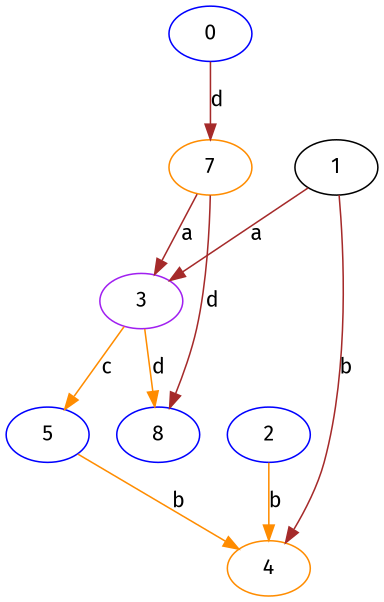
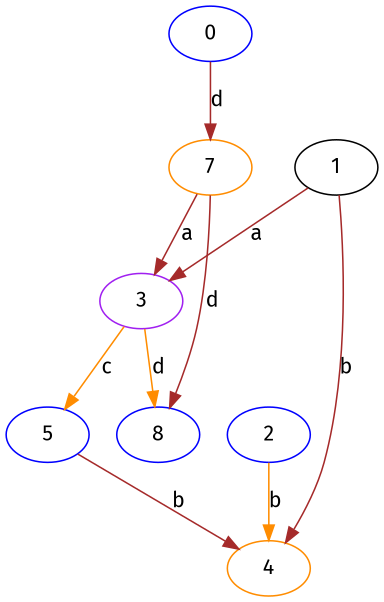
edge "5" -> "4": color darkorange -> brown
